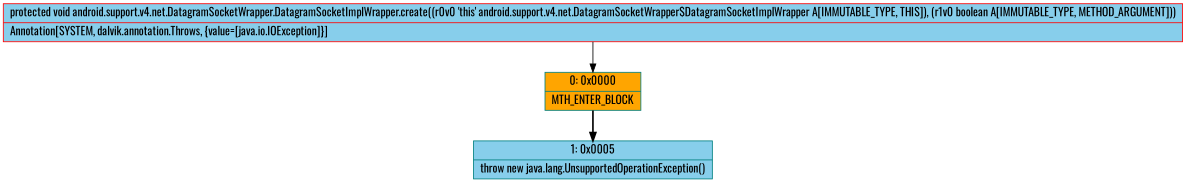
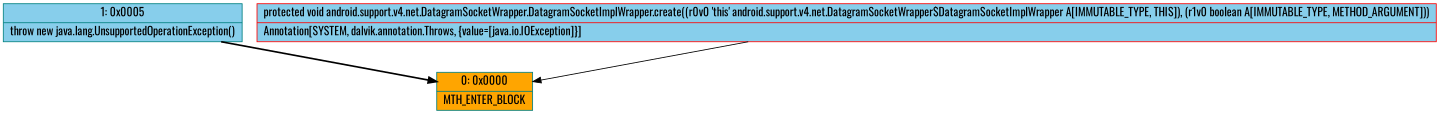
edge "0: 0x0000" -> "1: 0x0005": reversed
